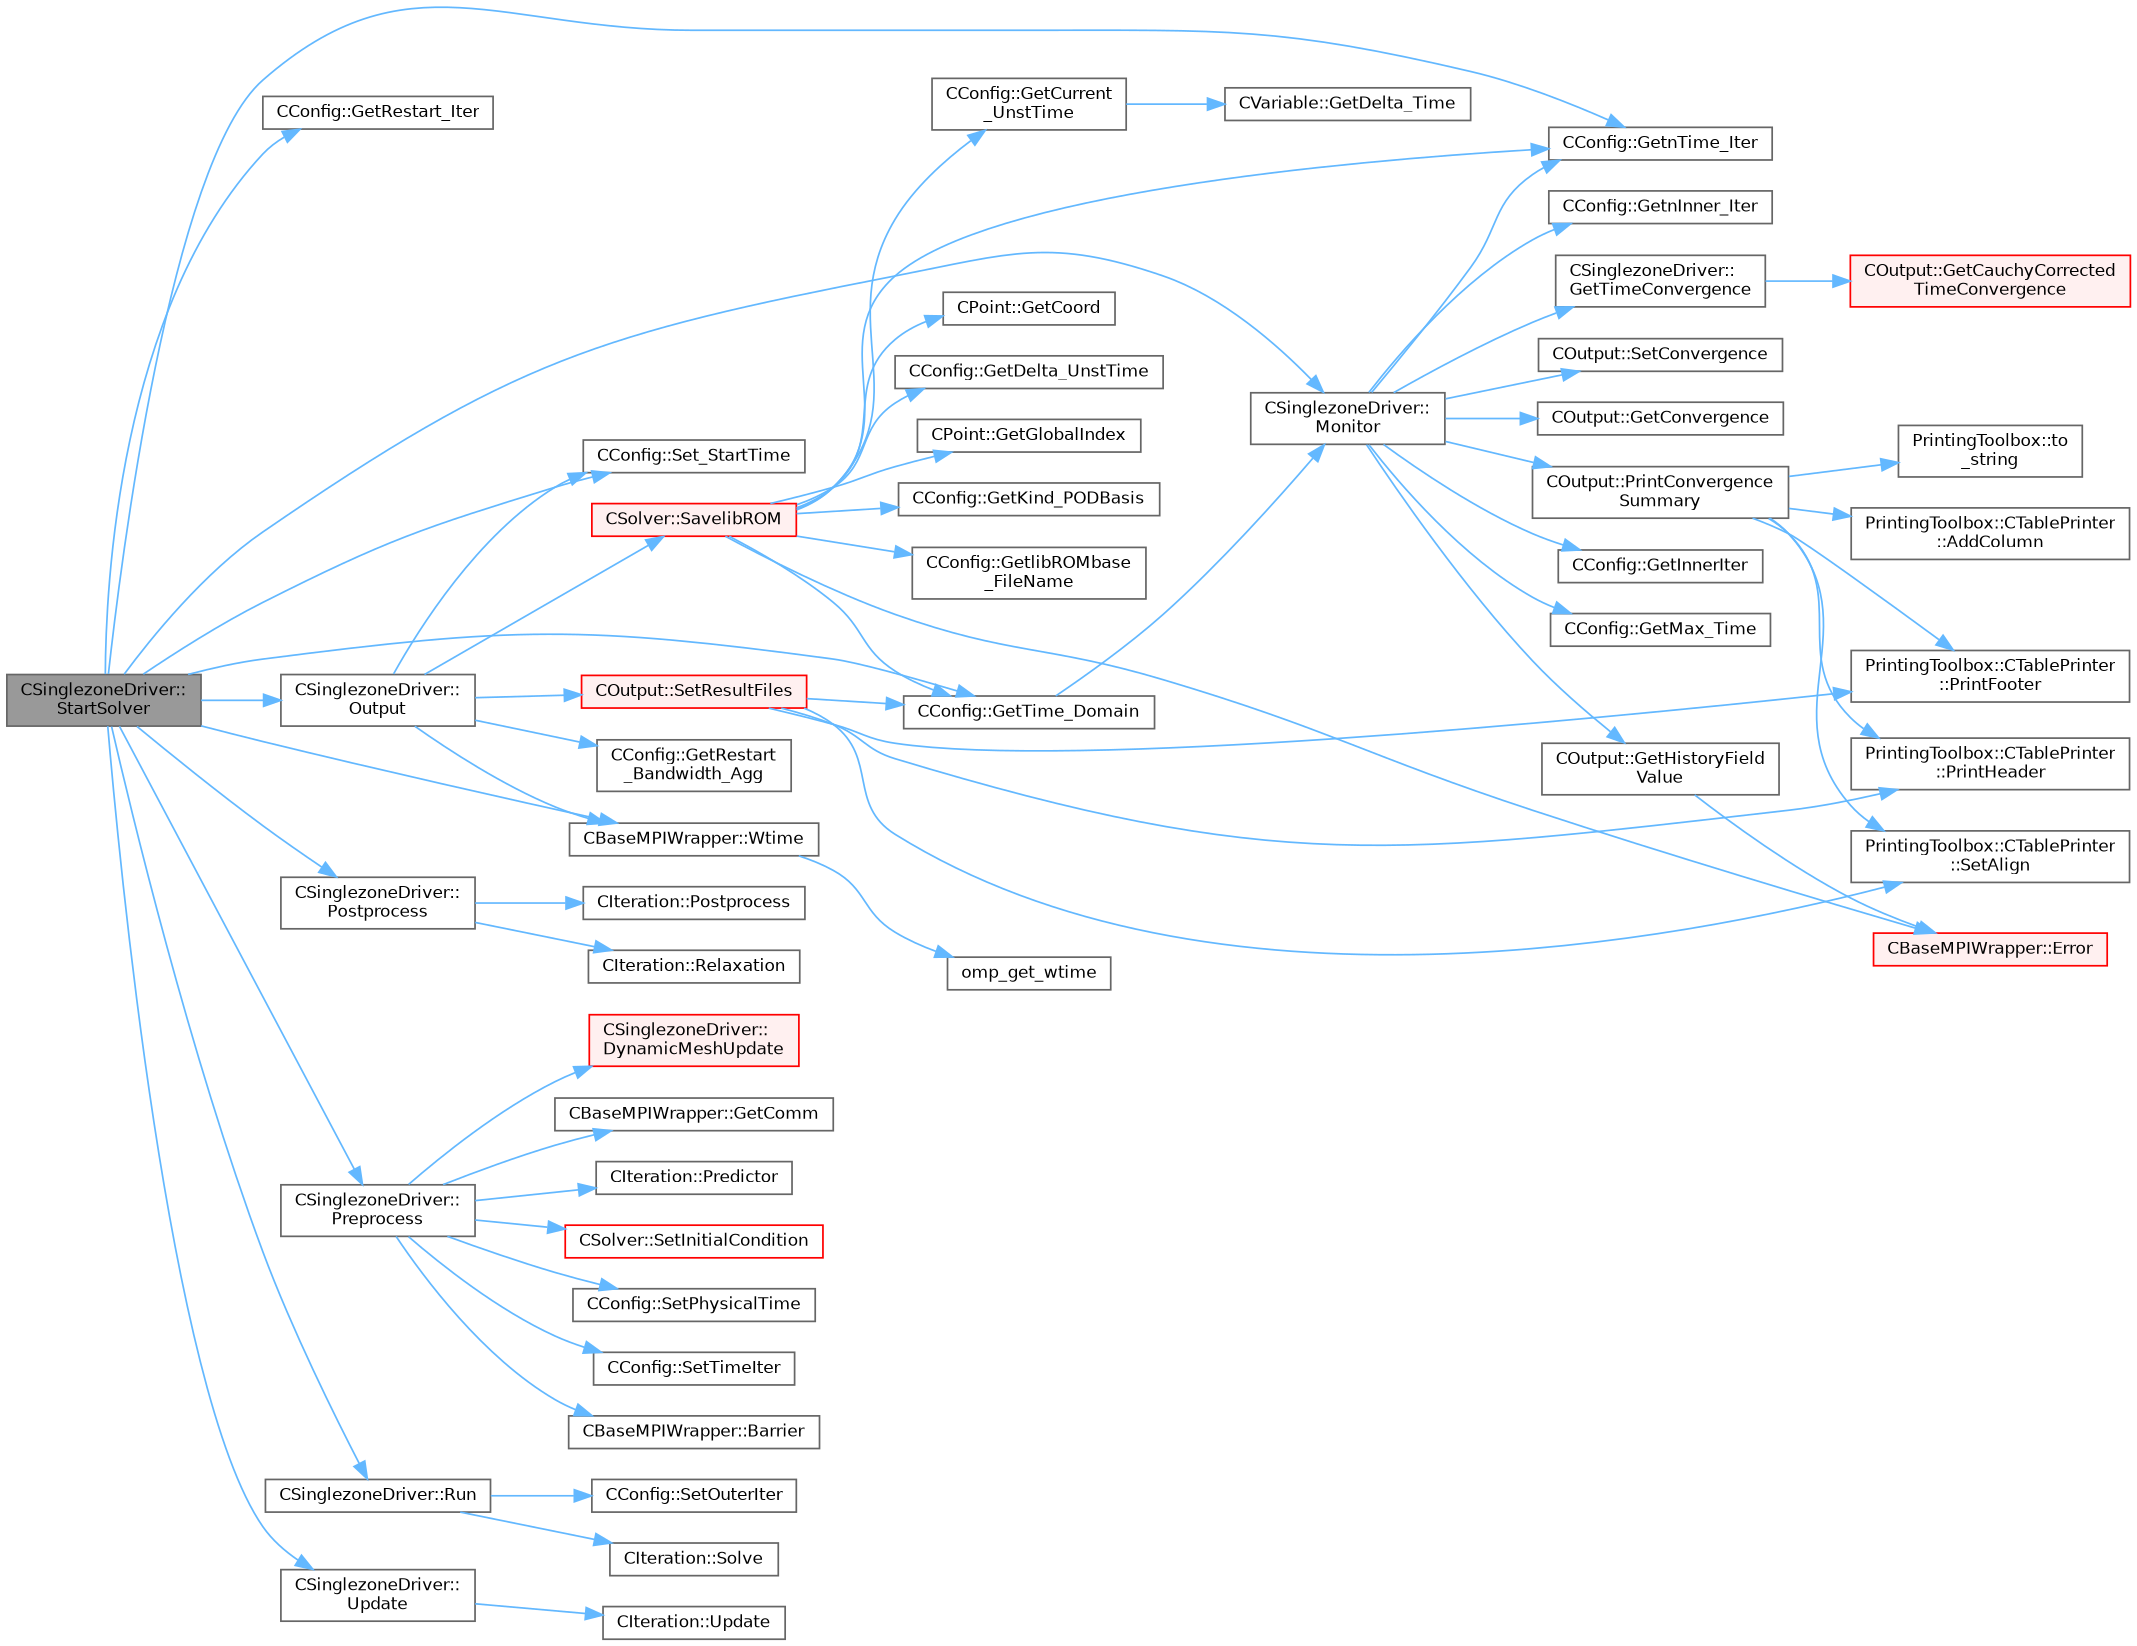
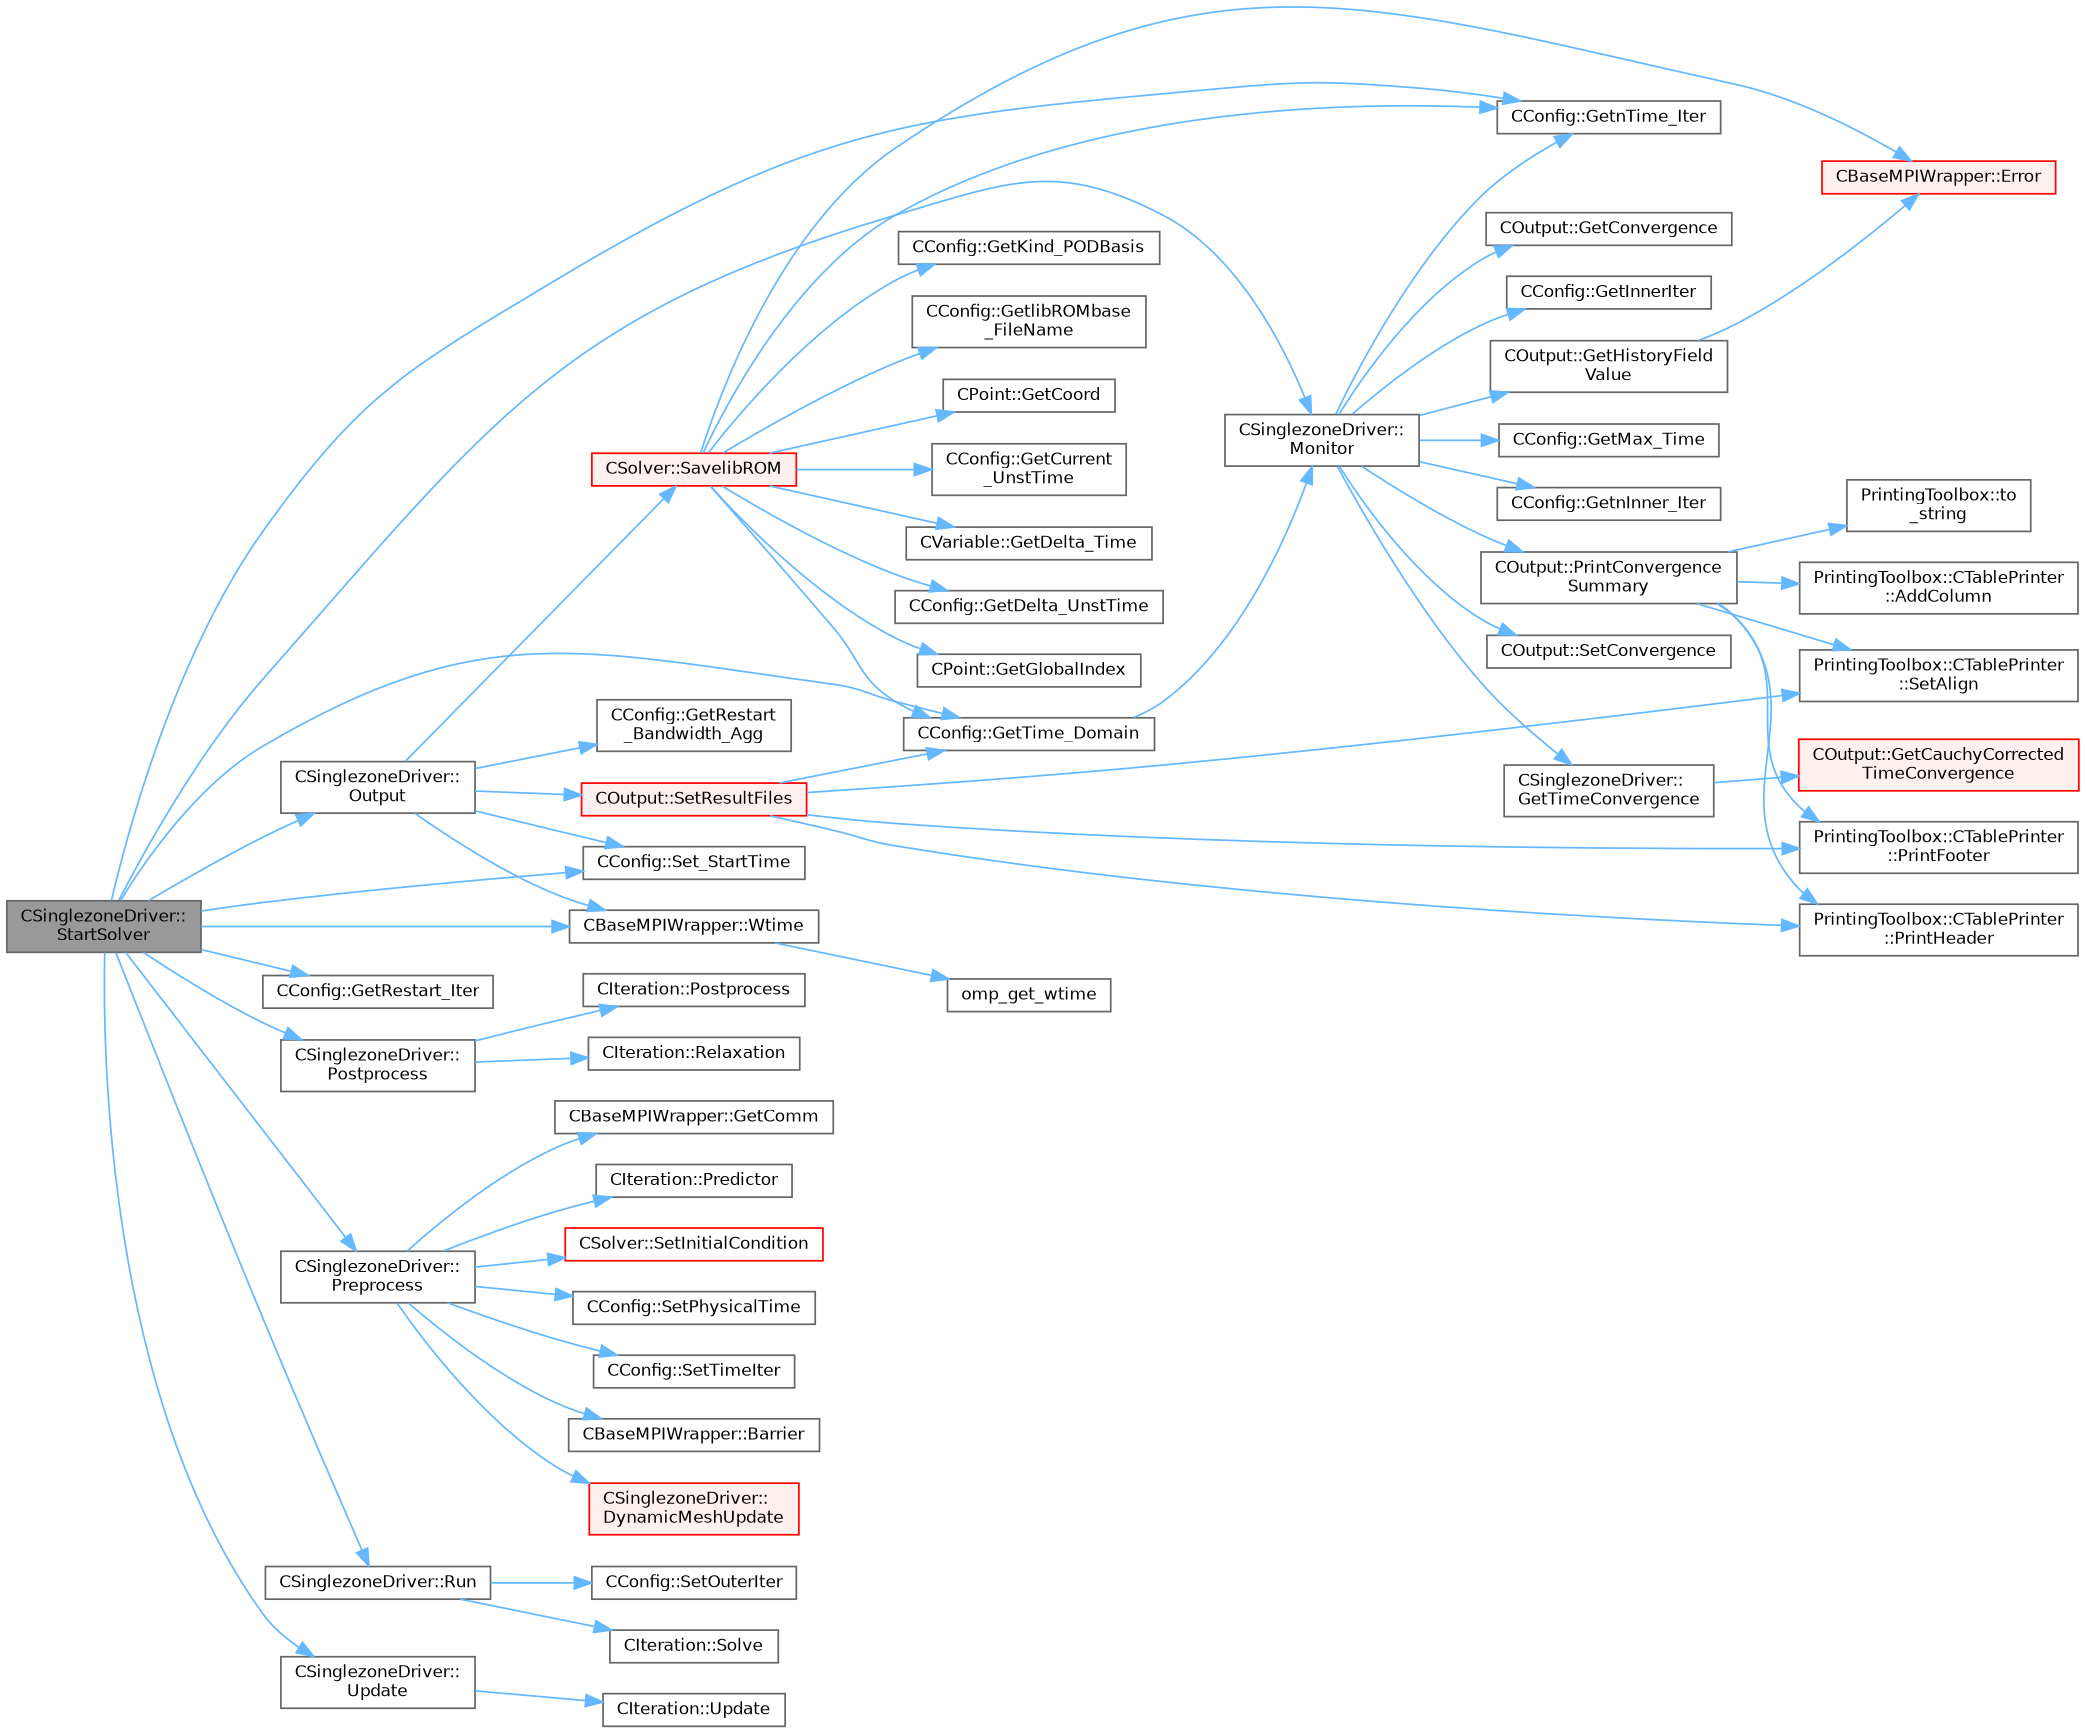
edge "CConfig::GetCurrent _UnstTime" -> "CVariable::GetDelta_Time": now "CSolver::SavelibROM" -> "CVariable::GetDelta_Time"
